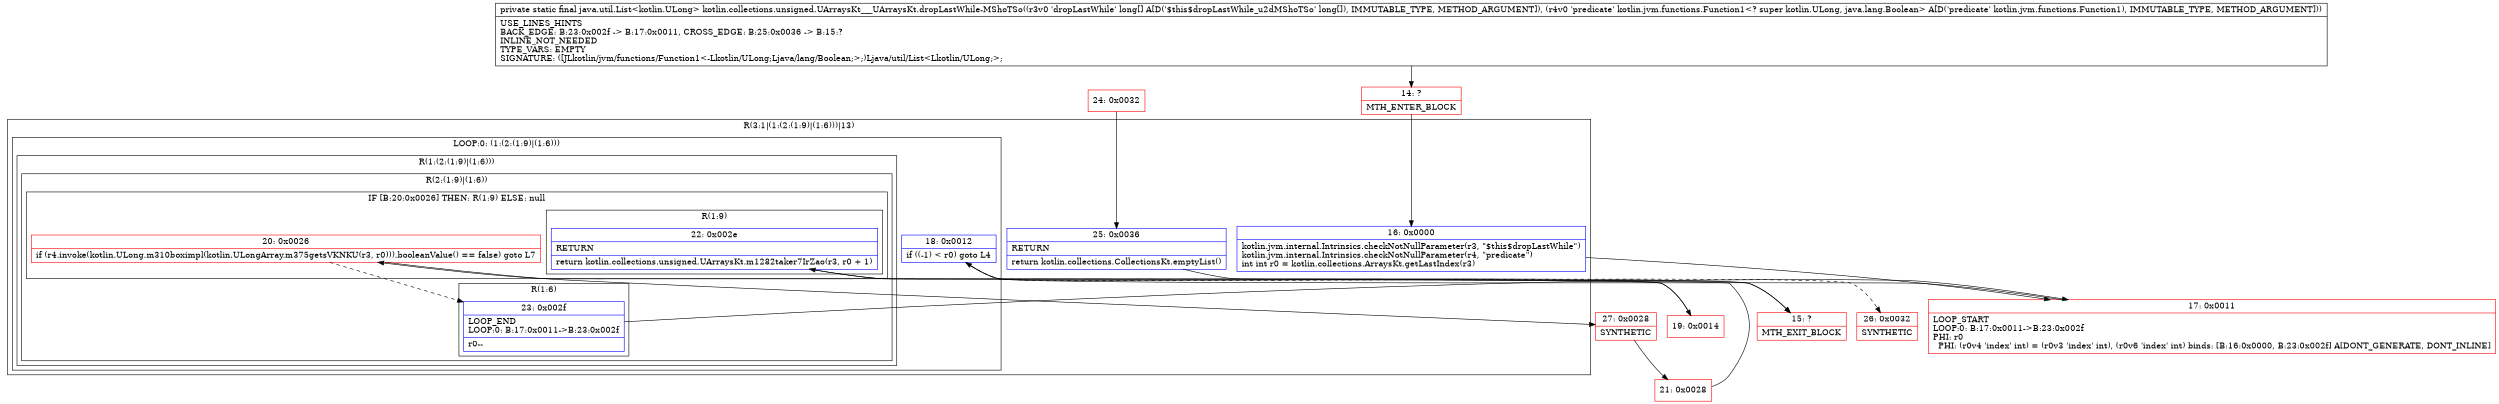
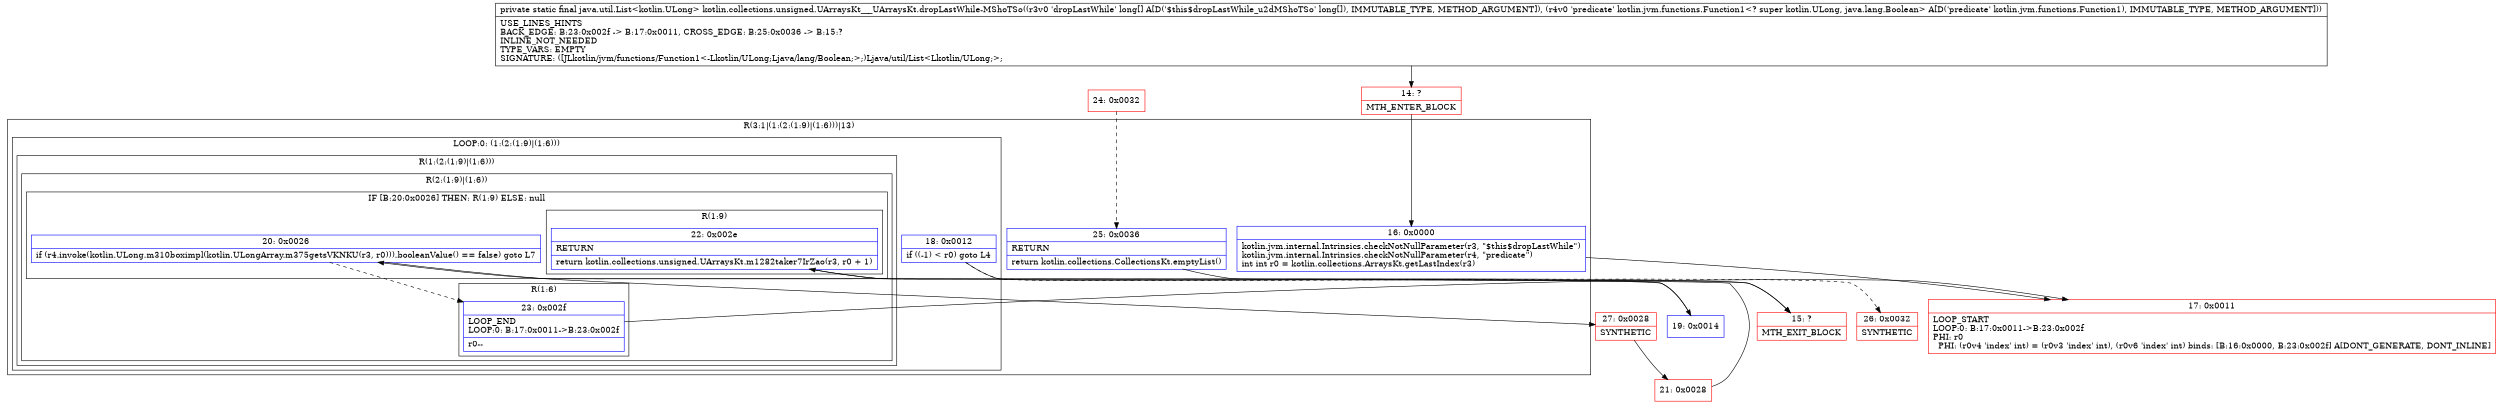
edge "24: 0x0032" -> "25: 0x0036": style solid -> dashed
node "20: 0x0026": color red -> blue
edge "17: 0x0011" -> "18: 0x0012": removed
node "19: 0x0014": color red -> blue
